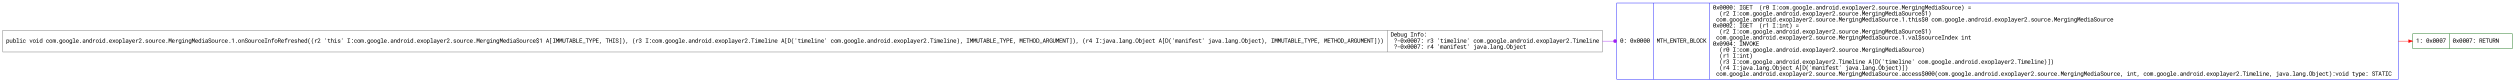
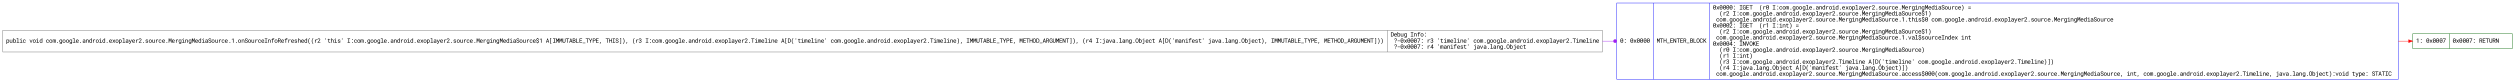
node "0: 0x0000": text "0x0904: INVOKE" -> "0x0004: INVOKE"
